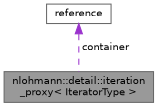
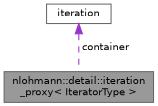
node "reference": label "reference" -> "iteration"
